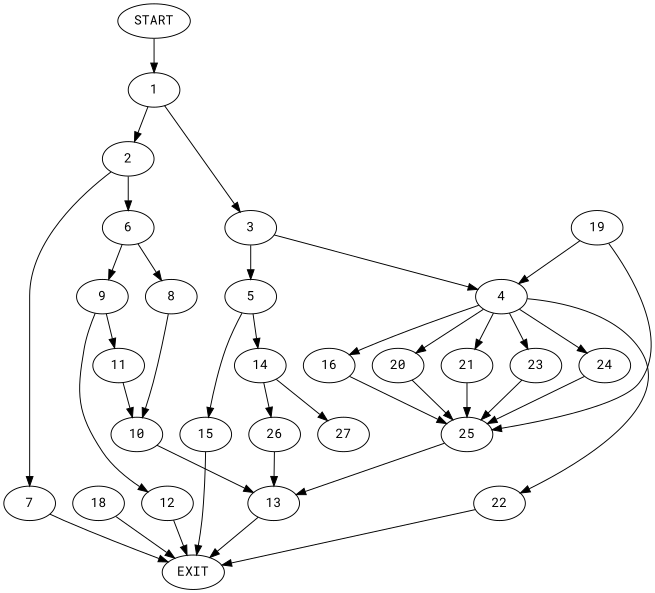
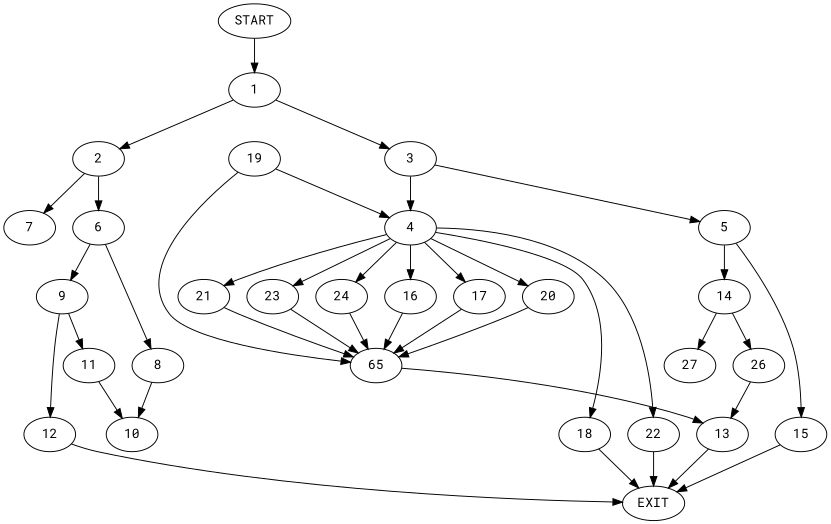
edge "4" -> "18": added
node "17": added
node "25": label "25" -> "65"
edge "10" -> "13": removed
edge "7" -> "EXIT": removed
